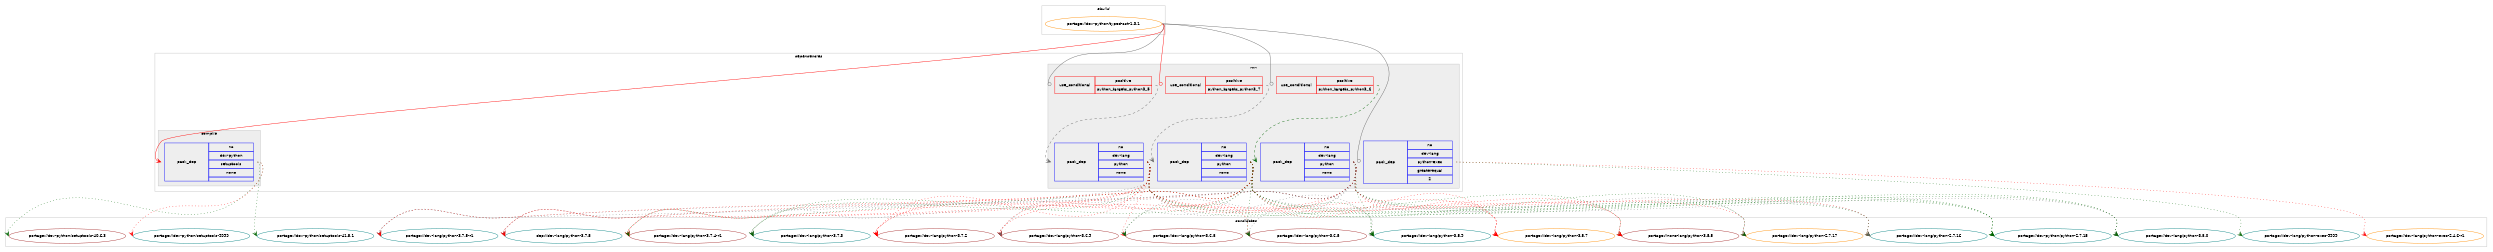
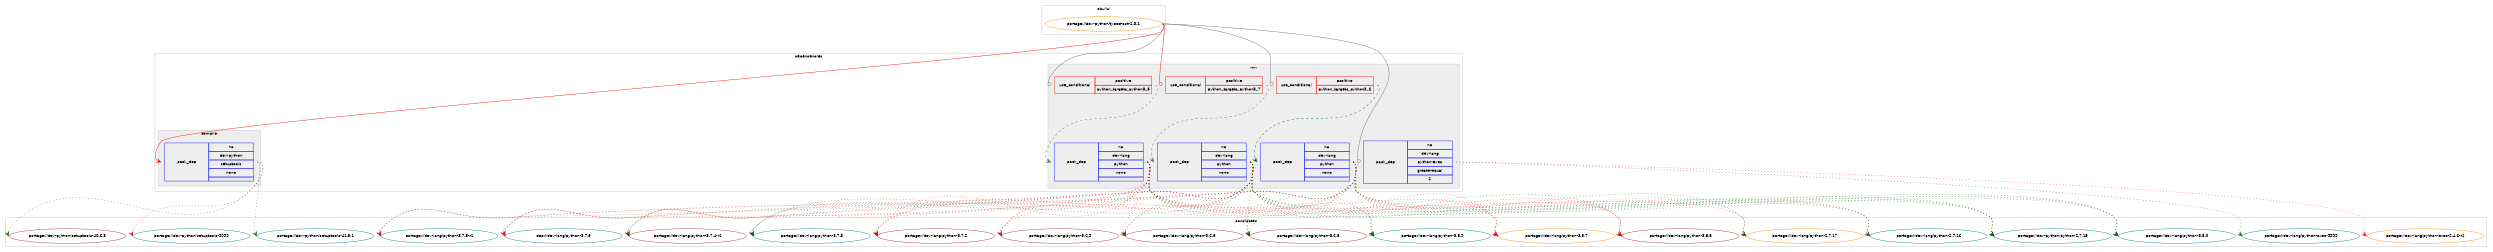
node "portage://none-lang/python-3.5.5": label "portage://none-lang/python-3.5.5" -> "portage://dev-lang/python-3.5.5"
